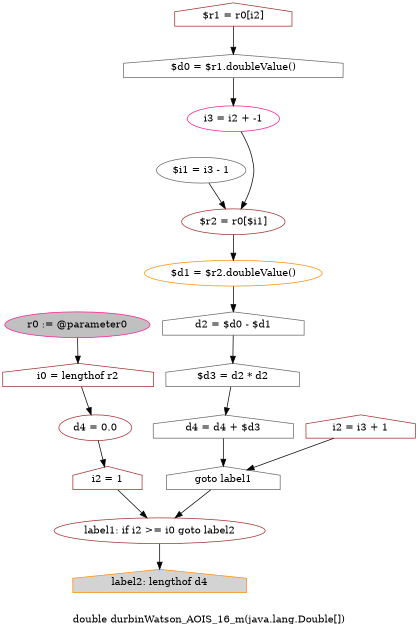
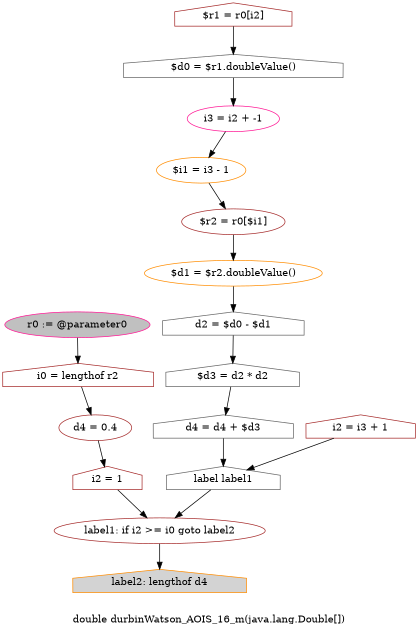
edge "i3 = i2 + -1" -> "$r2 = r0[$i1]": now "i3 = i2 + -1" -> "$i1 = i3 - 1"
node "$i1 = i3 - 1": color gray40 -> darkorange
node "d4 = 0.0": label "d4 = 0.0" -> "d4 = 0.4"
node "goto label1": label "goto label1" -> "label label1"
